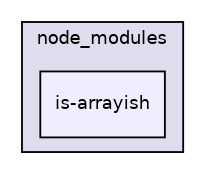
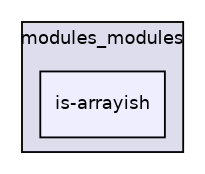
cluster "node_modules": label "node_modules" -> "modules_modules"
